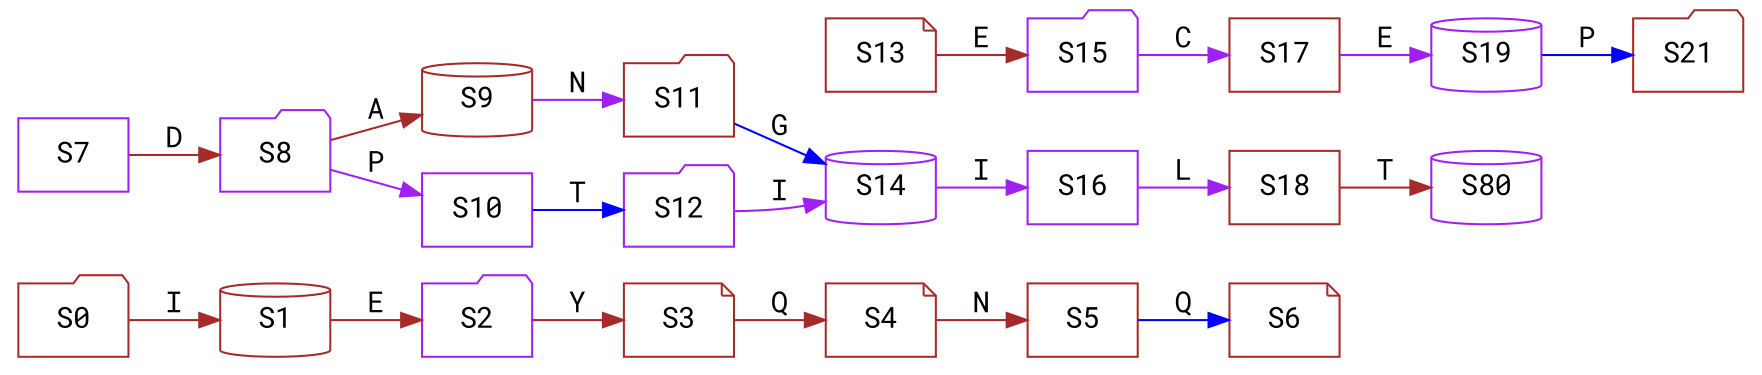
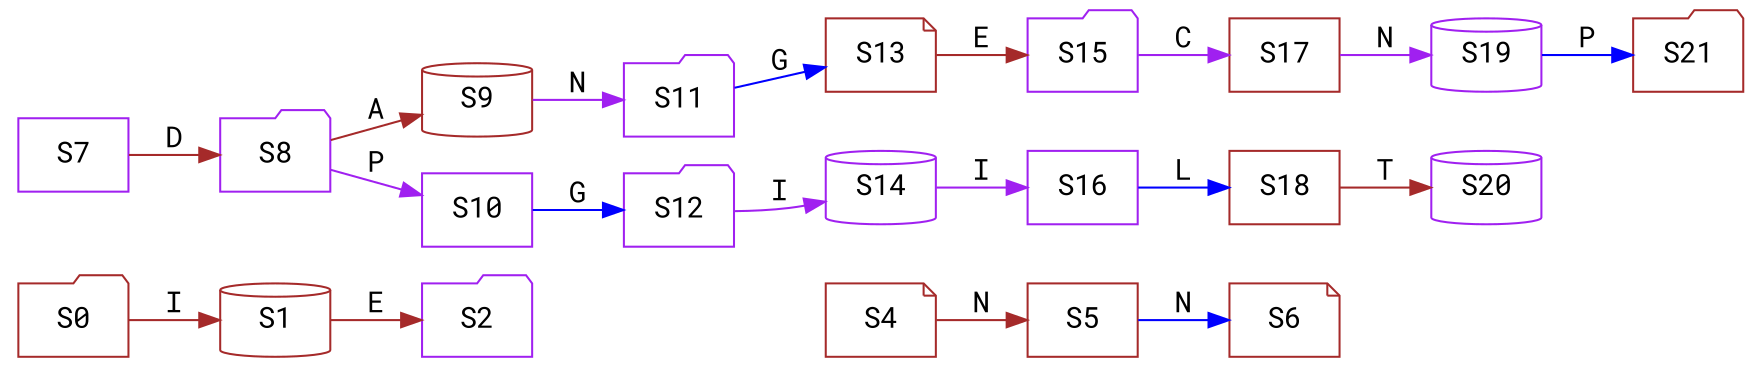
edge "S17" -> "S19": label "E" -> "N"
node "S11": color brown -> purple
edge "S11" -> "S14": now "S11" -> "S13"
edge "S16" -> "S18": color purple -> blue
node "S80": label "S80" -> "S20"
edge "S10" -> "S12": label "T" -> "G"
edge "S5" -> "S6": label "Q" -> "N"
node "S3": removed
